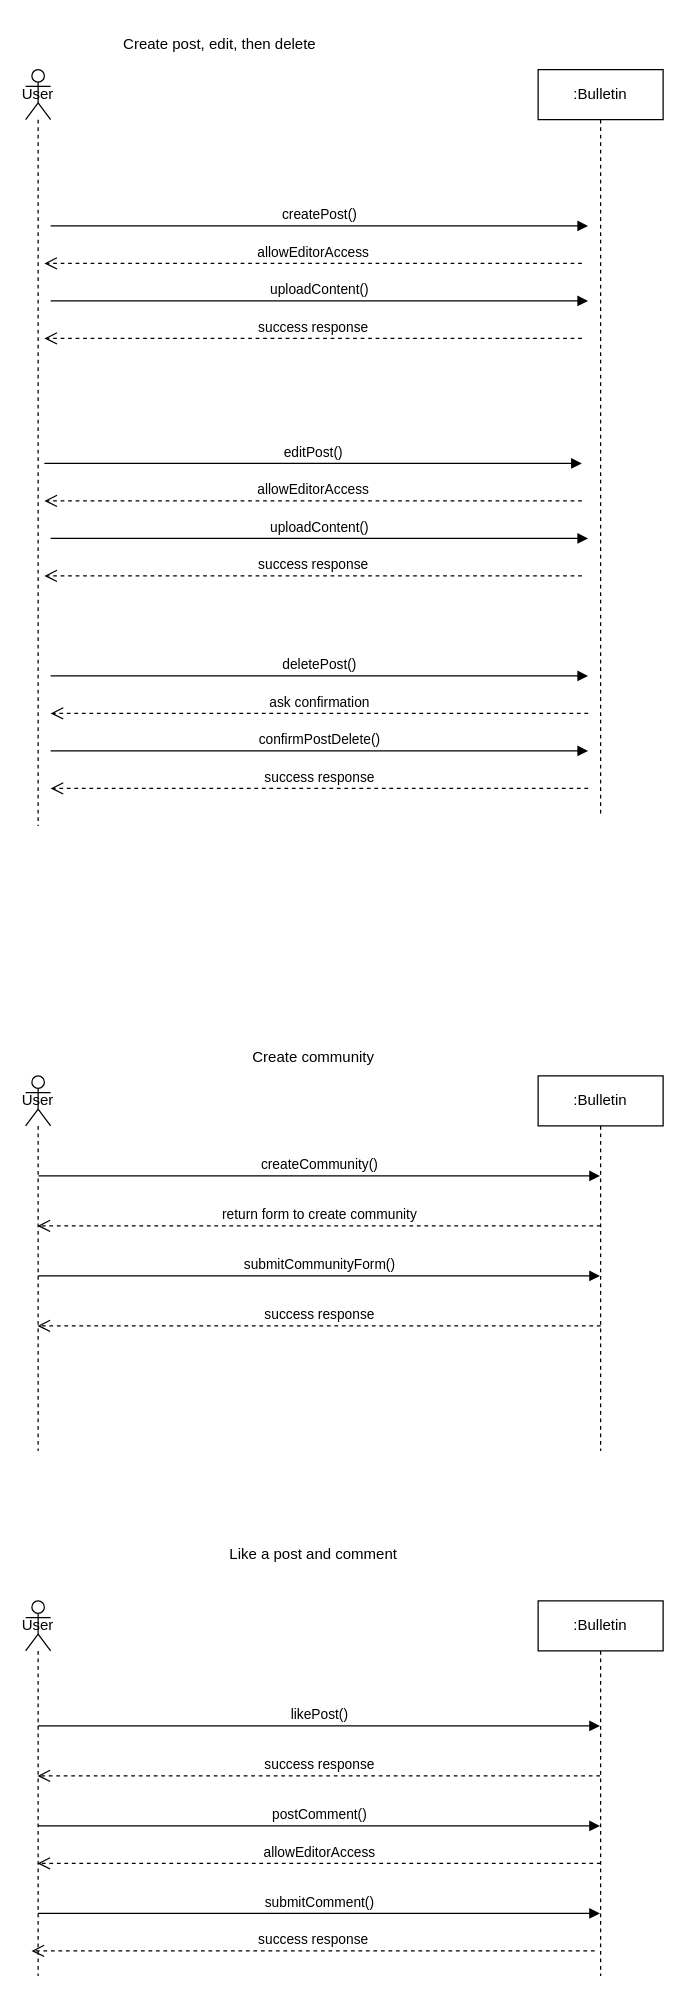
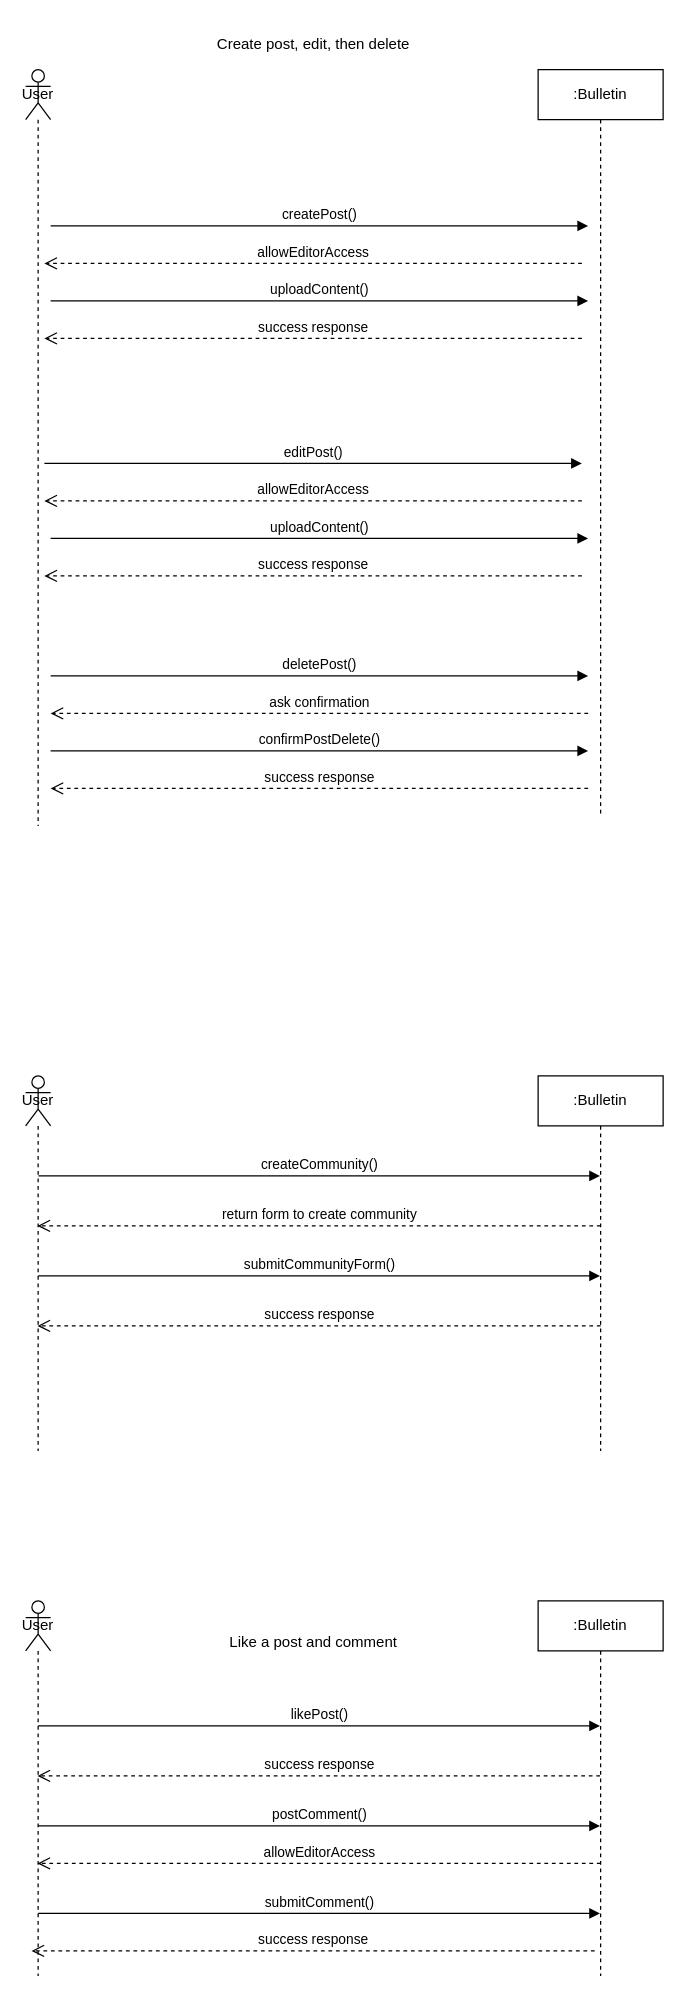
node "Create post, edit, then delete": moved (219, 44) -> (313, 44)
node "Create community": removed
node "Like a post and comment": moved (313, 1554) -> (313, 1642)
